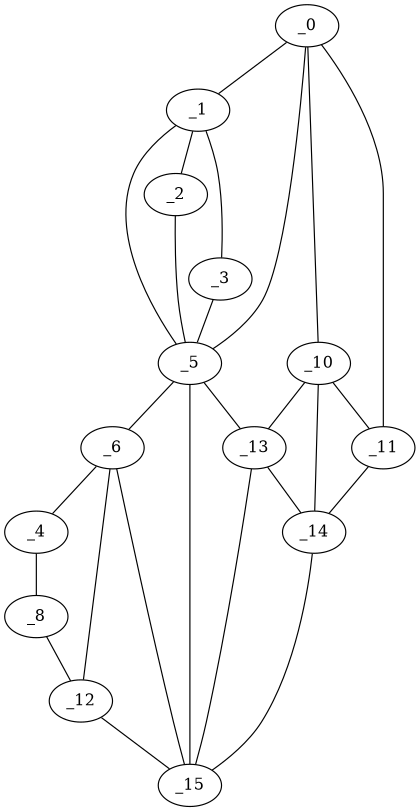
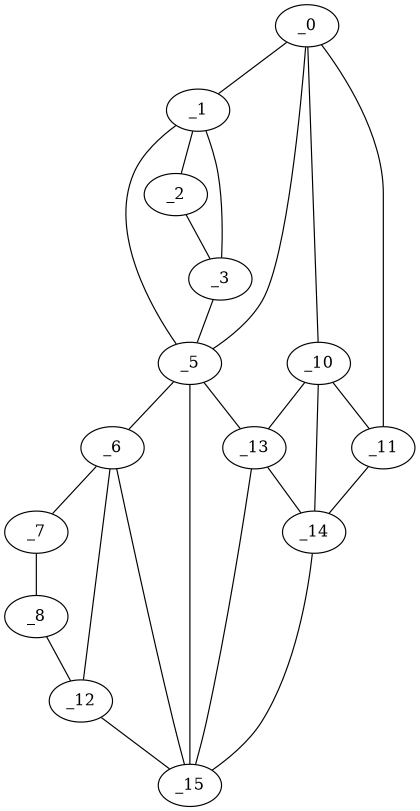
edge "_2" -- "_5": now "_2" -- "_3"
node "_4": label "_4" -> "_7"
